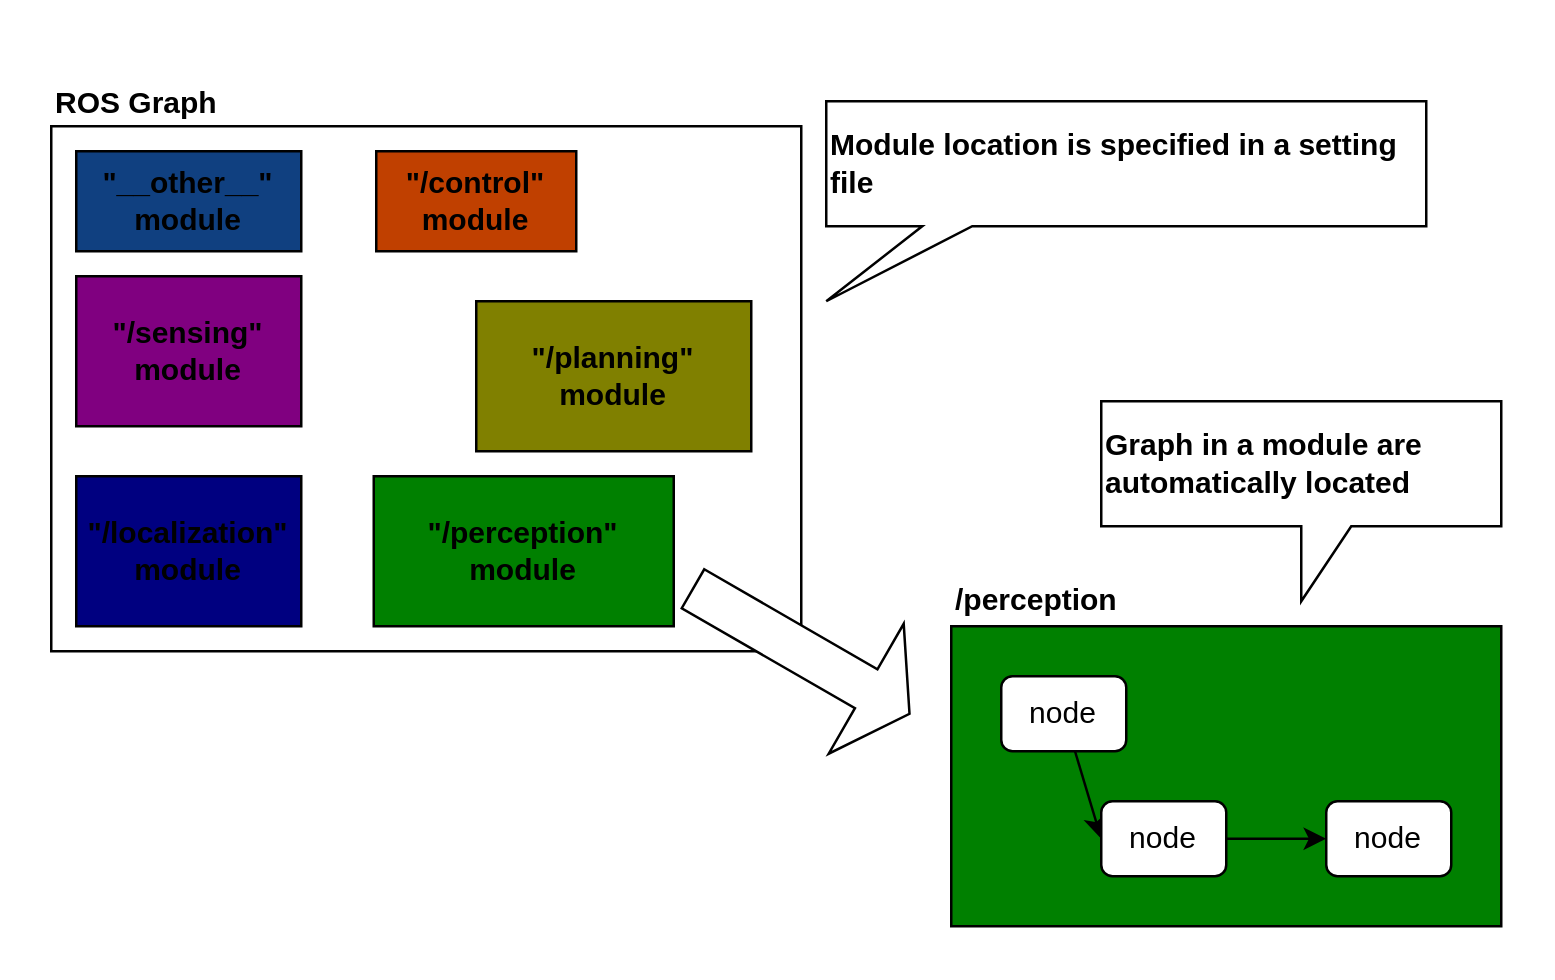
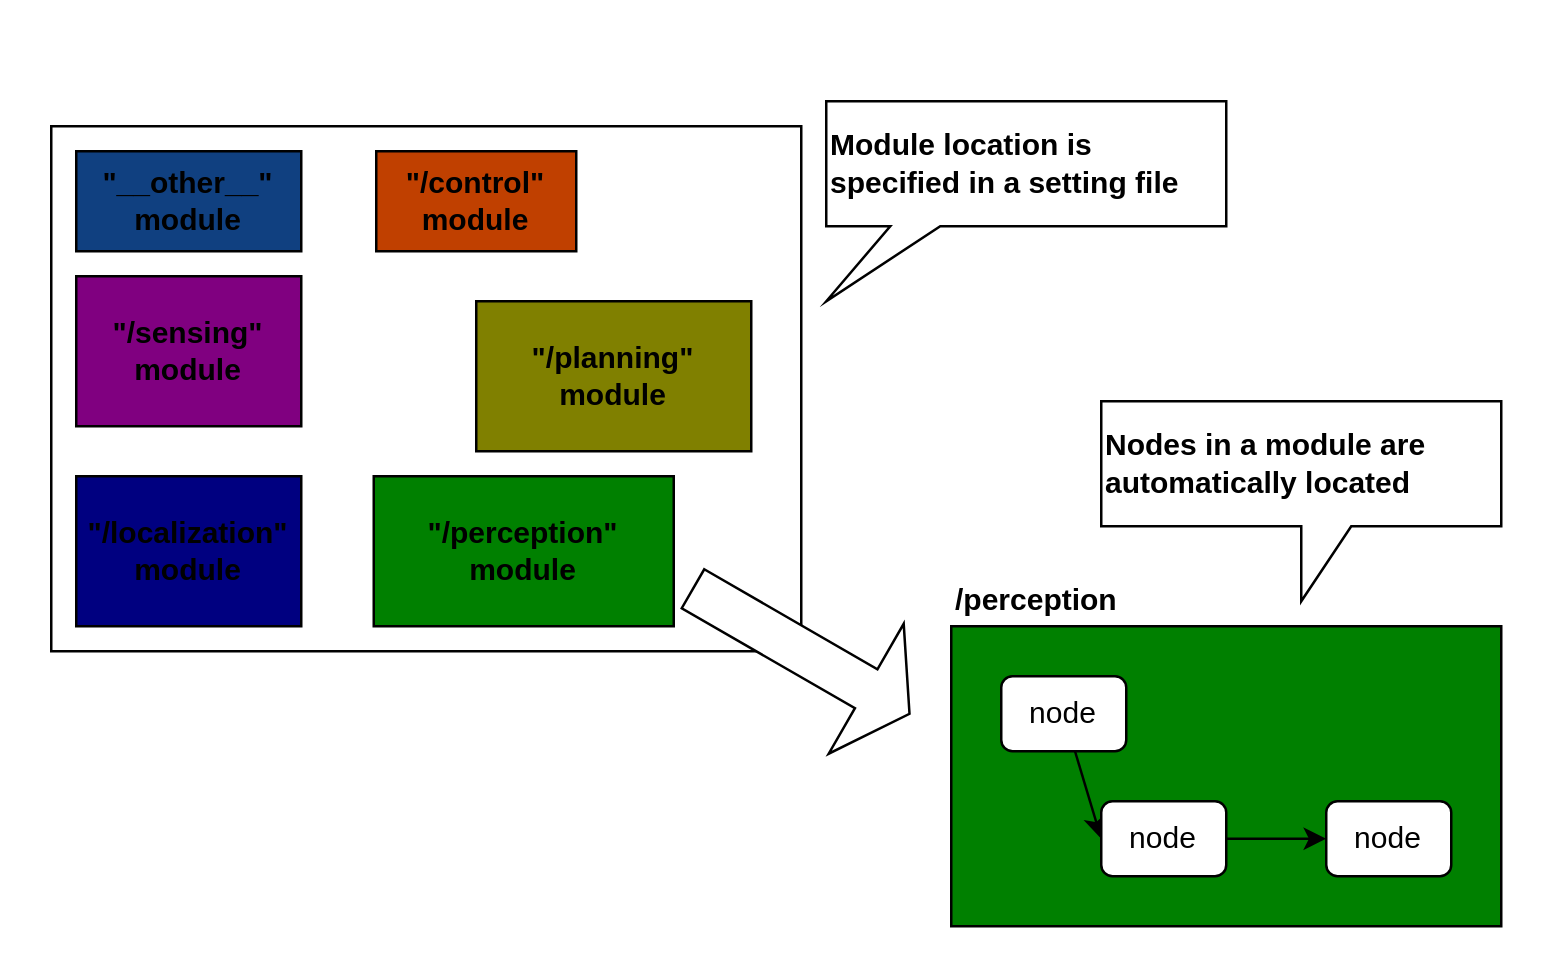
node "ROS Graph": removed
node "Module location is specified in a setting file": size 600x200 -> 400x200
node "Graph in a module are automatically located": label "Graph in a module are automatically located" -> "Nodes in a module are automatically located"
